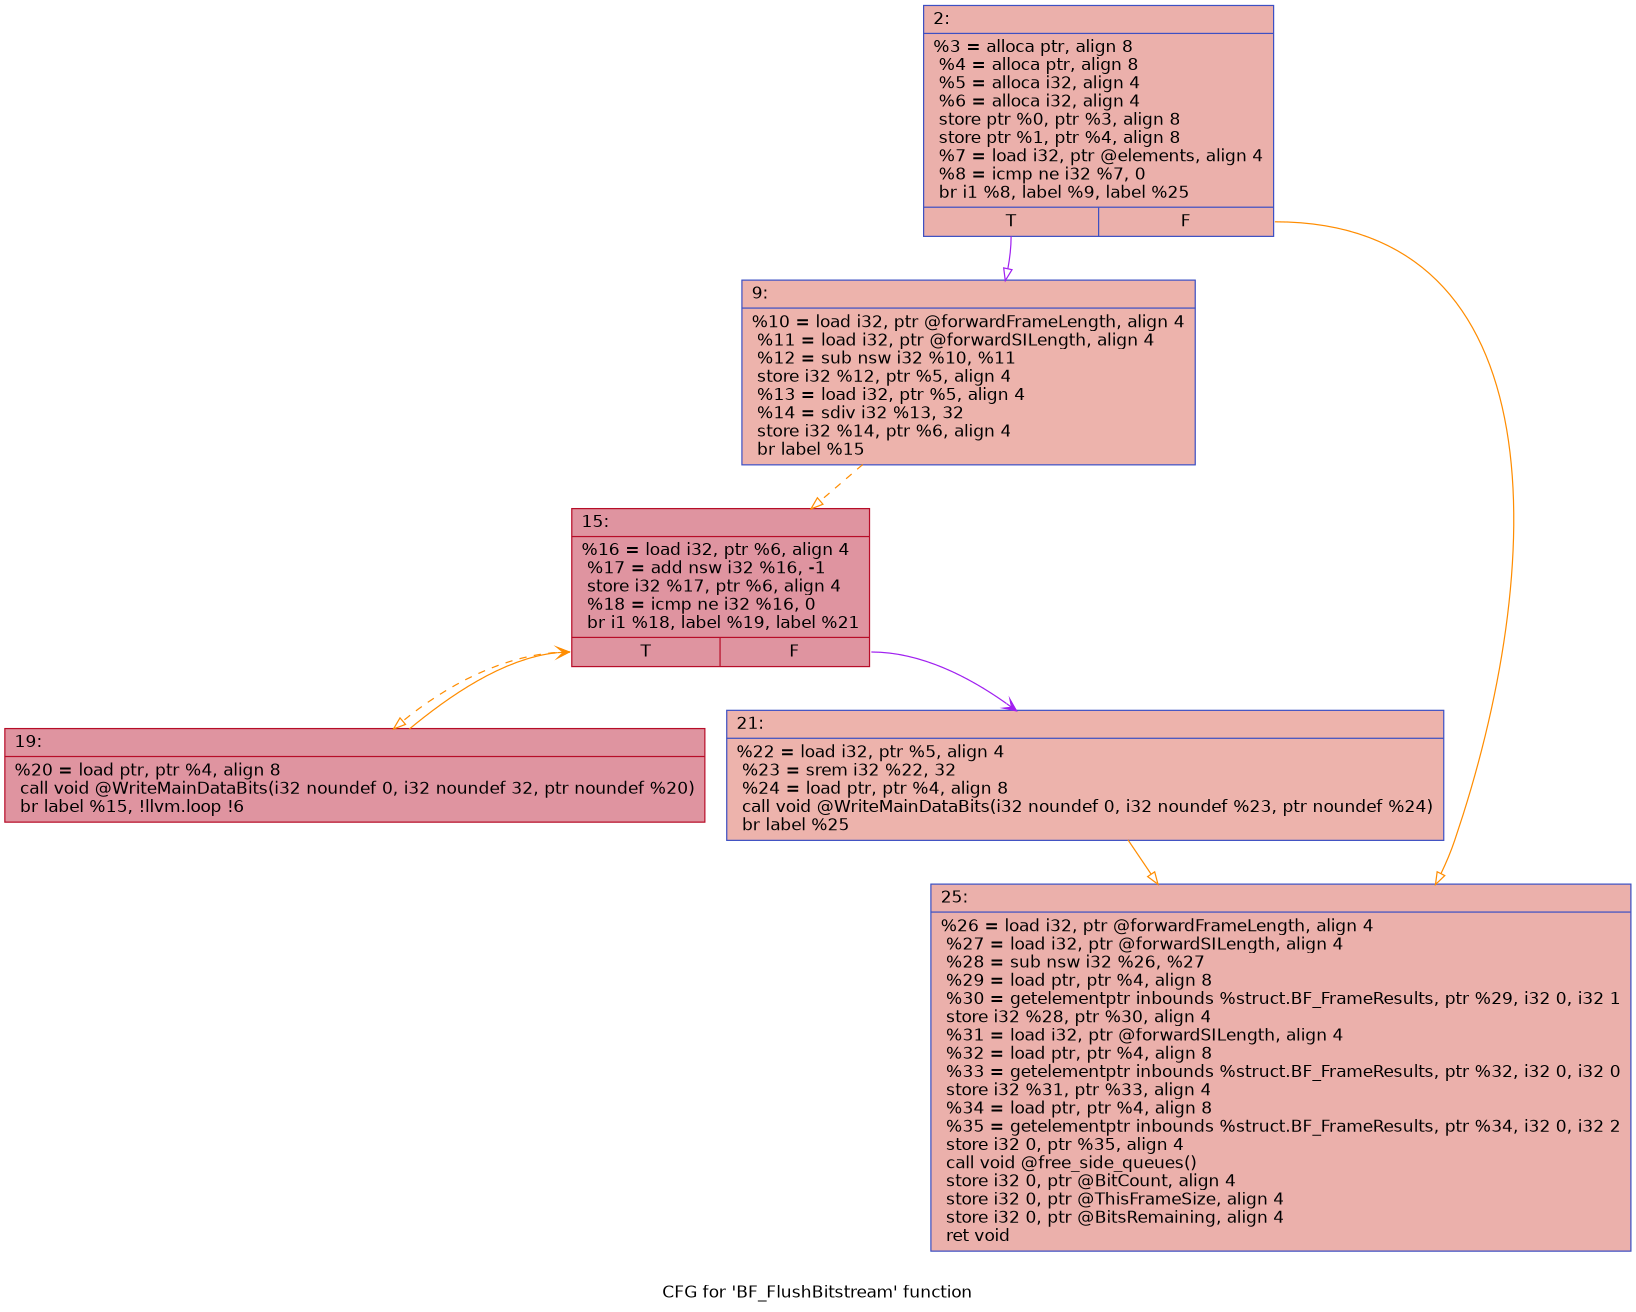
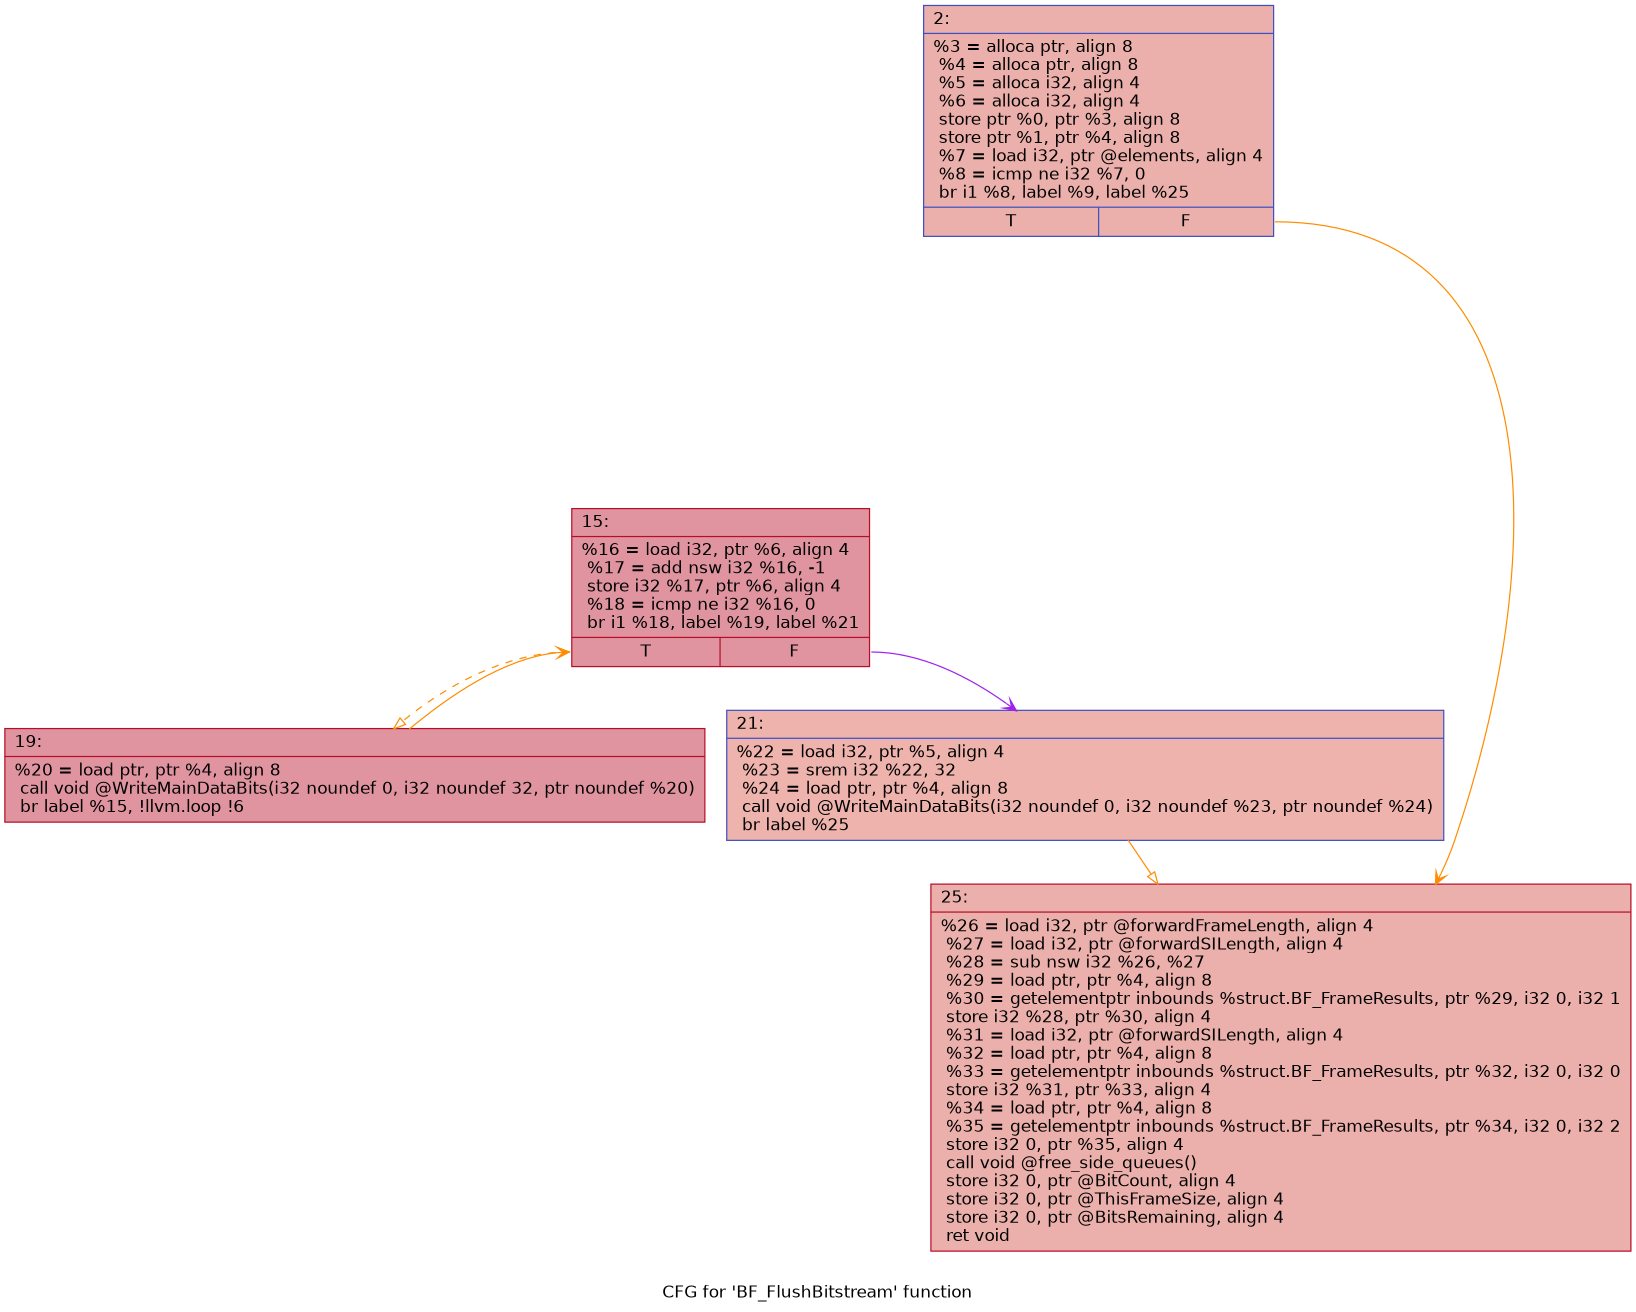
node "9:": removed
edge "2:" -> "25:": arrowhead onormal -> vee
node "25:": color #3d50c3ff -> #b70d28ff
